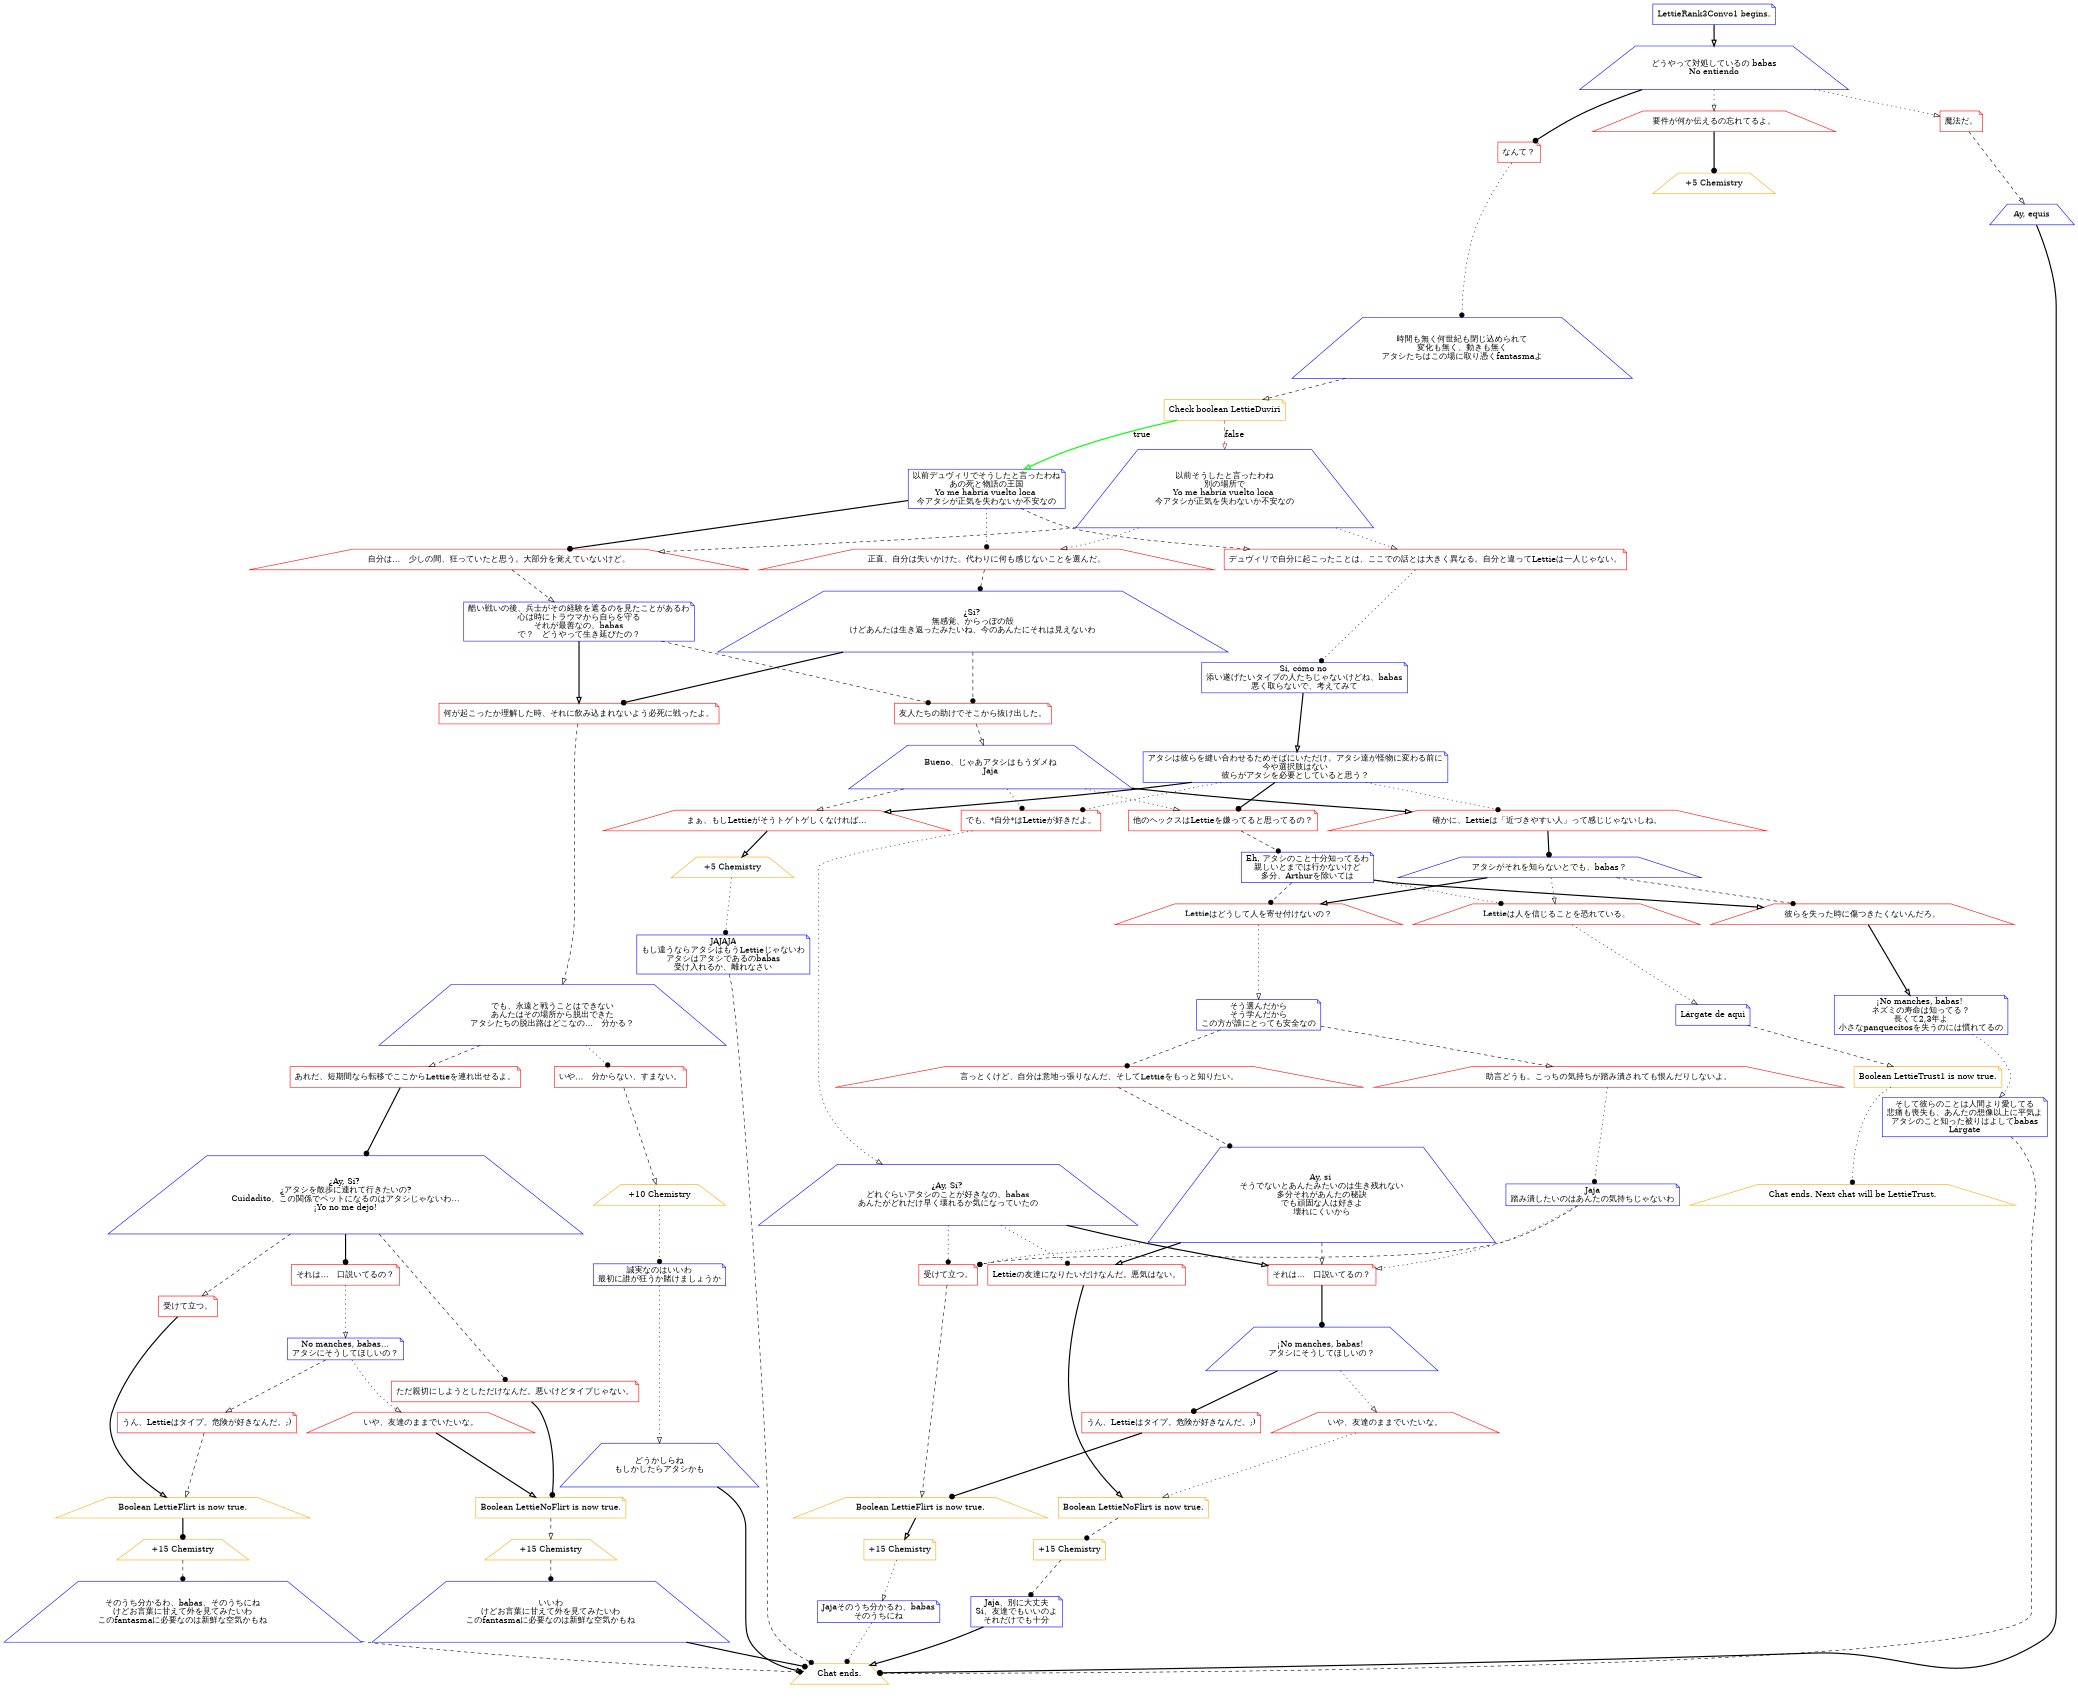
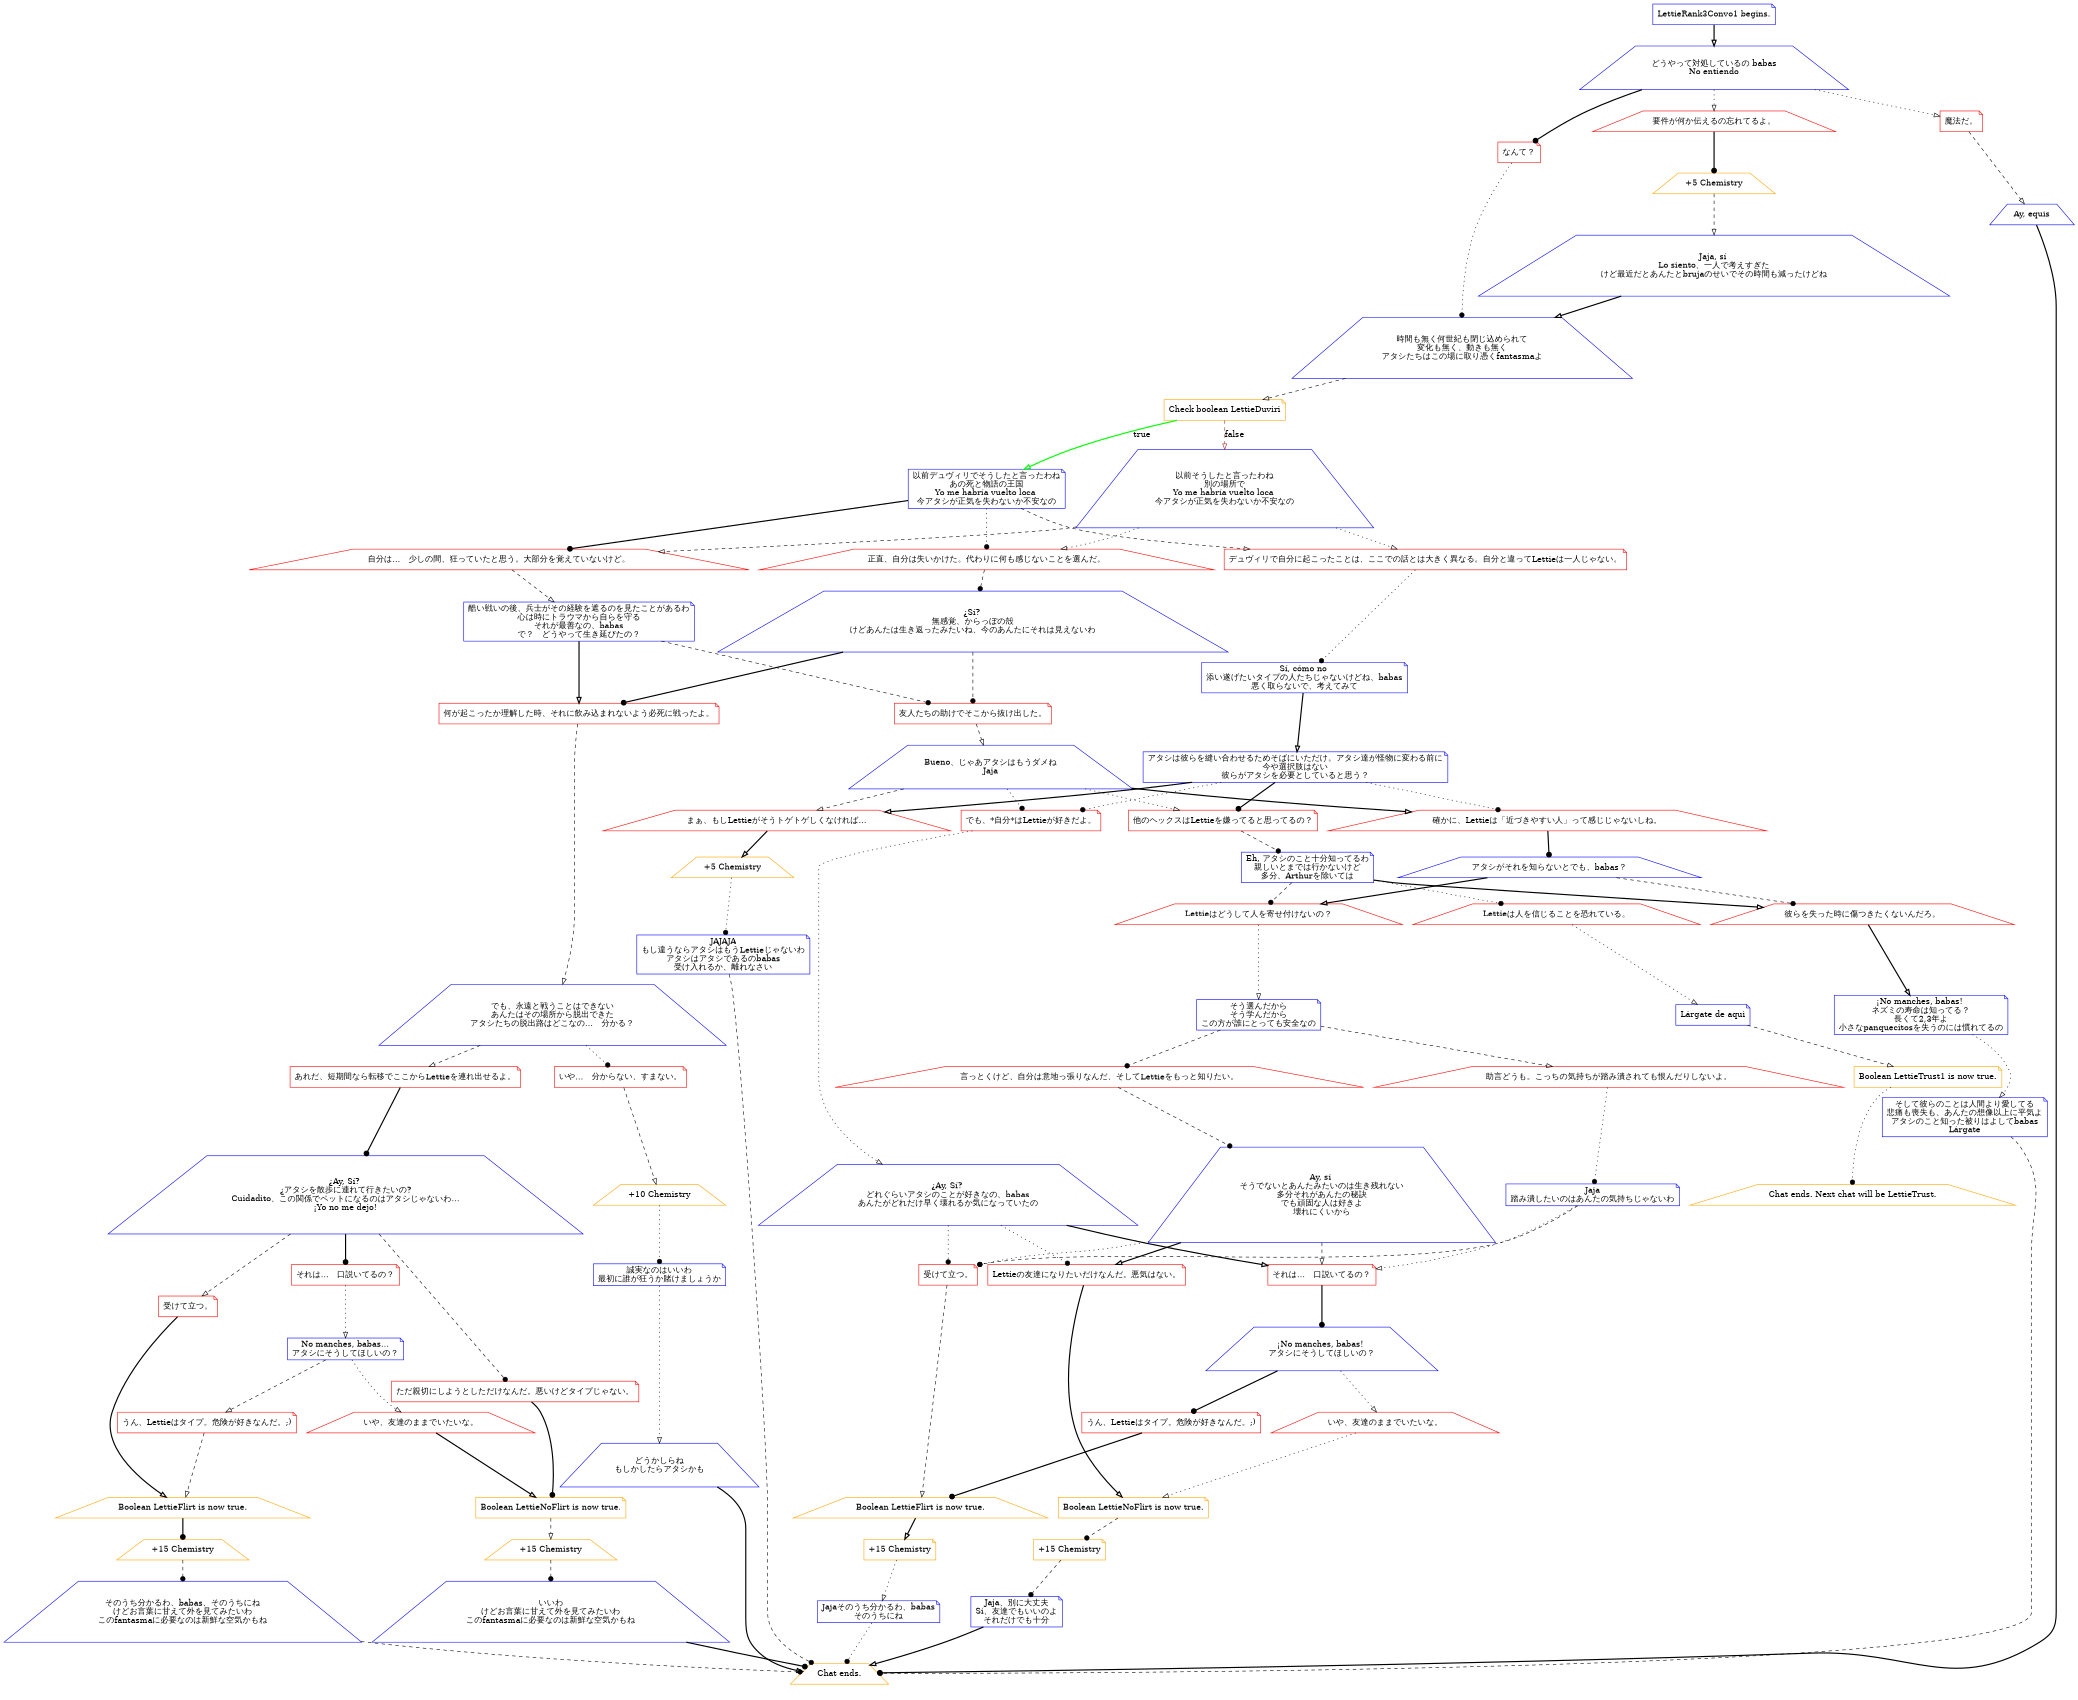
node "Jaja, sí Lo siento、一人で考えすぎた けど最近だとあんたとbrujaのせいでその時間も減ったけどね": added
edge "アタシがそれを知らないとでも、babas？" -> "Lettieは人を信じることを恐れている。": removed
